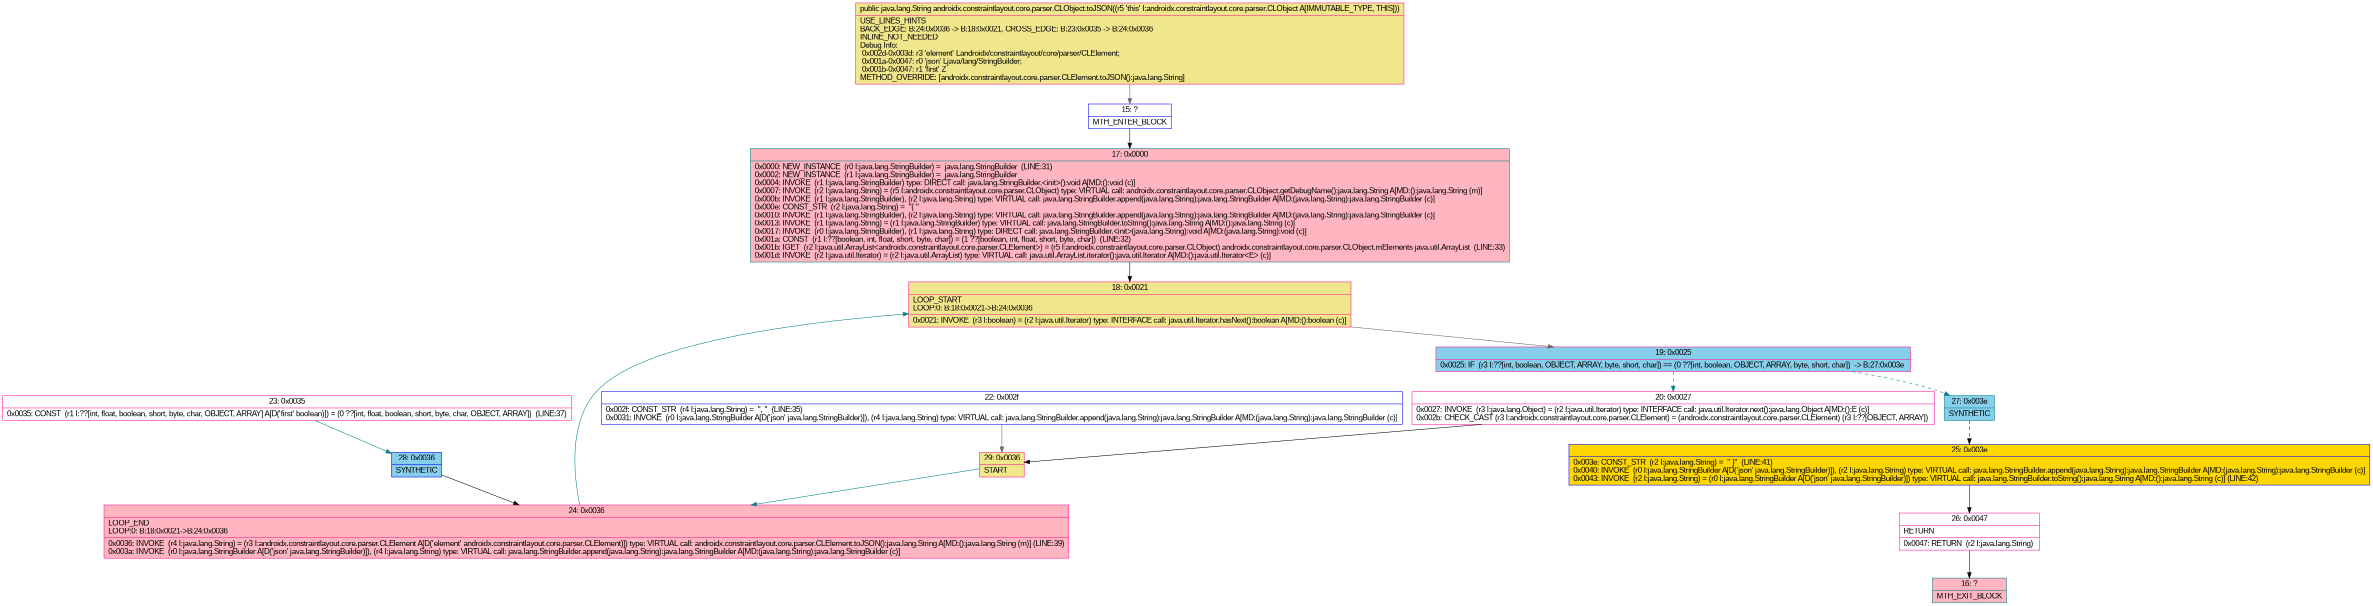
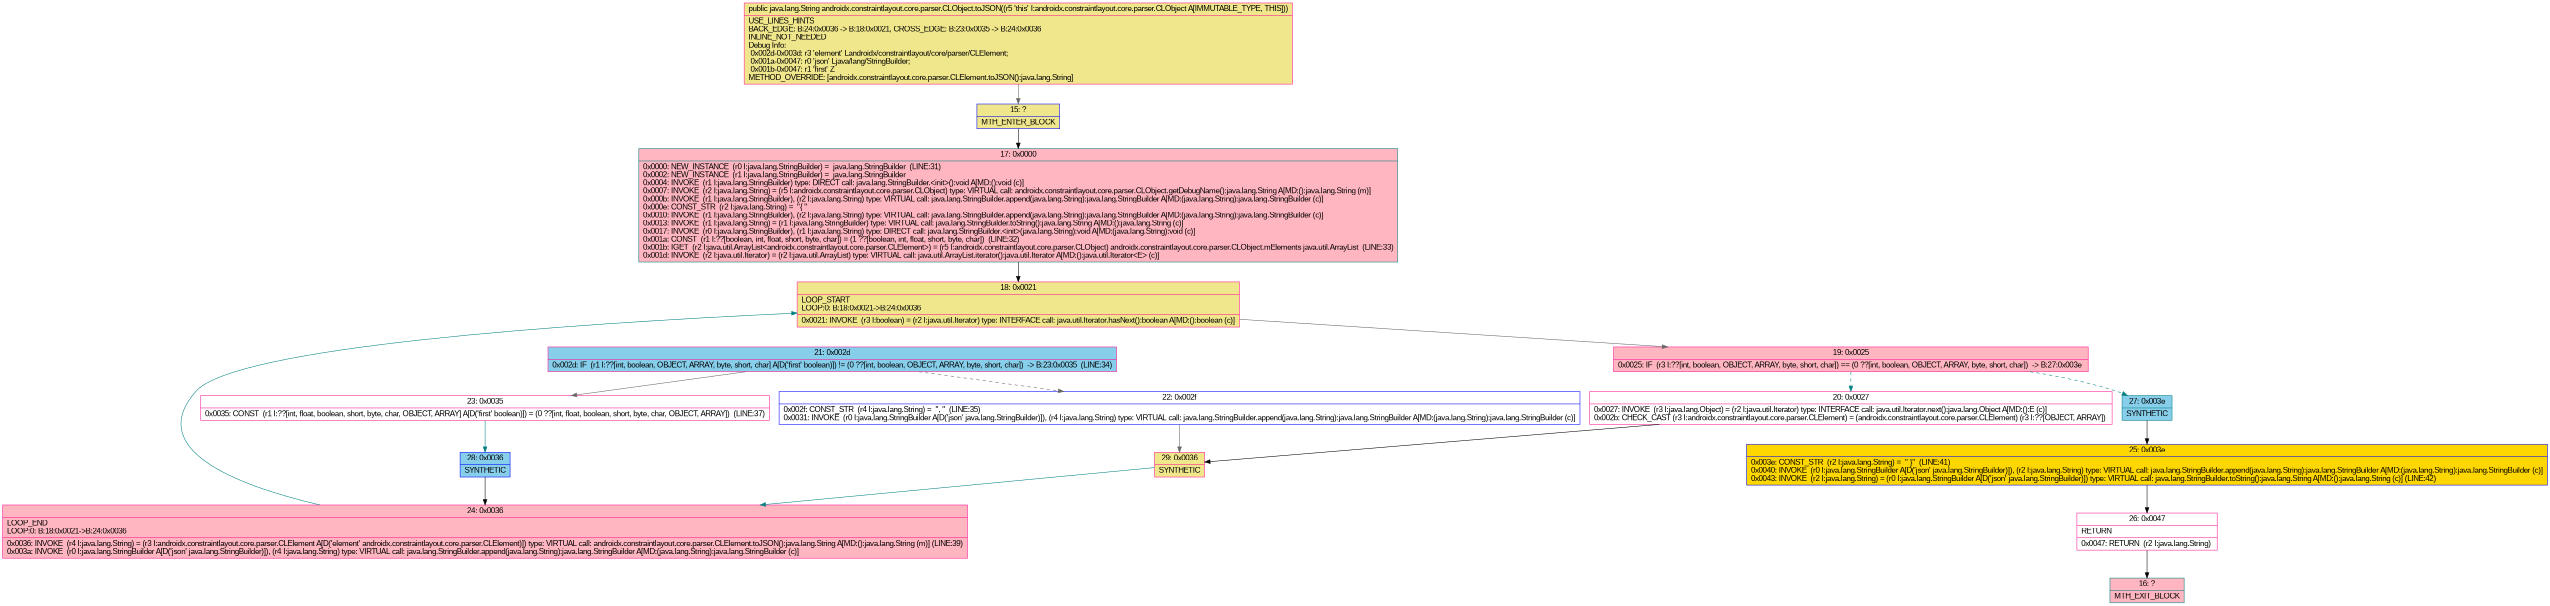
node "15: ?": fillcolor white -> khaki
node "21: 0x002d": added
node "19: 0x0025": fillcolor skyblue -> lightpink
edge "27: 0x003e" -> "25: 0x003e": style dashed -> solid
node "29: 0x0036": text "START" -> "SYNTHETIC"
